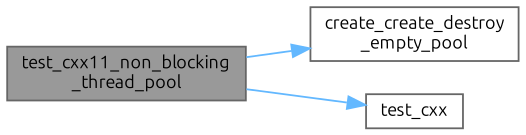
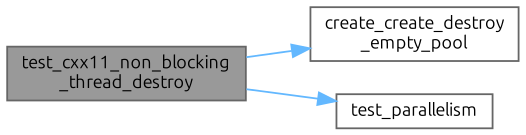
node "test_cxx11_non_blocking _thread_pool": label "test_cxx11_non_blocking _thread_pool" -> "test_cxx11_non_blocking _thread_destroy"
node "test_cxx": label "test_cxx" -> "test_parallelism"
